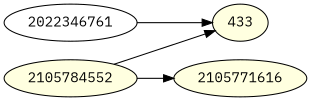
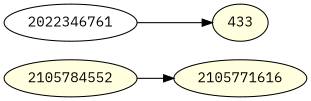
edge "2105784552" -> "433": removed
